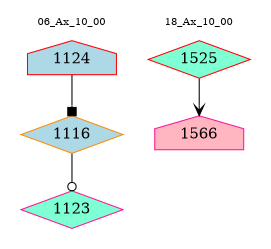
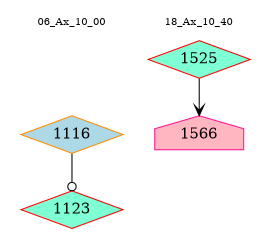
cluster "18_Ax_10_00": label "18_Ax_10_00" -> "18_Ax_10_40"
node "1124": removed
node "1123": color deeppink -> red
